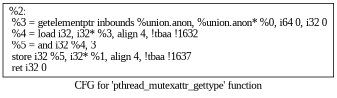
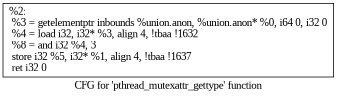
node "%2:": text "%5 = and i32 %4, 3" -> "%8 = and i32 %4, 3"
